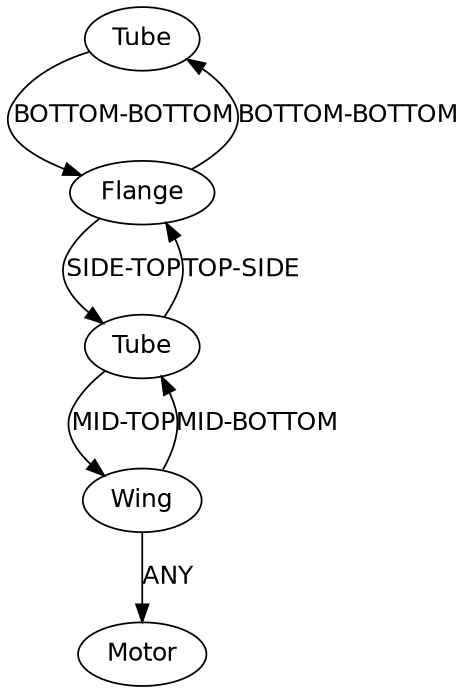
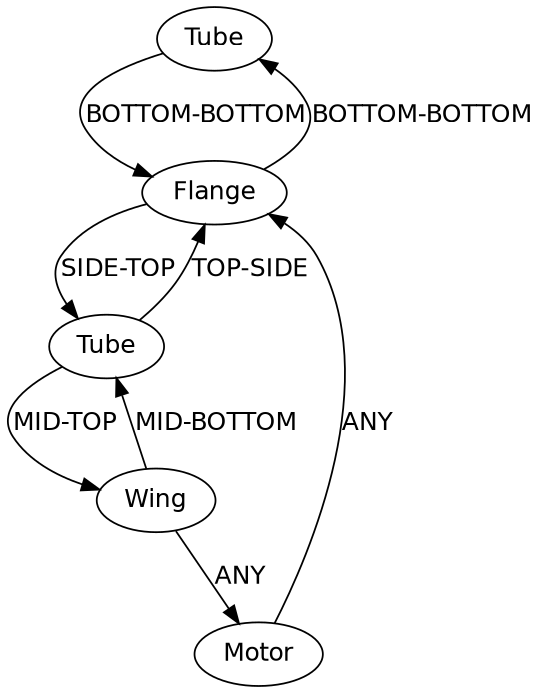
edge "Motor" -> "Flange": added, label "ANY"
